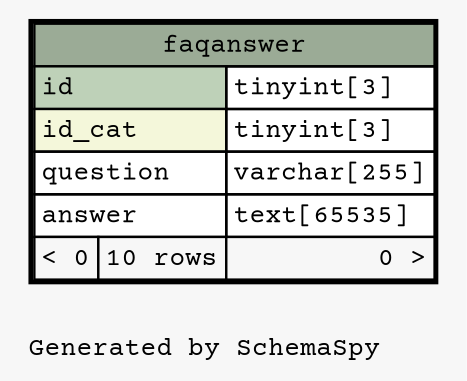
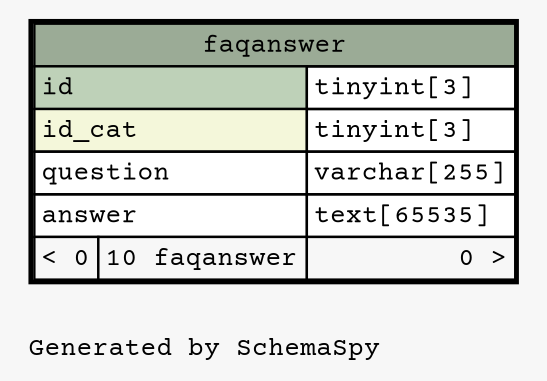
node "faqanswer": text "10 rows" -> "10 faqanswer"
